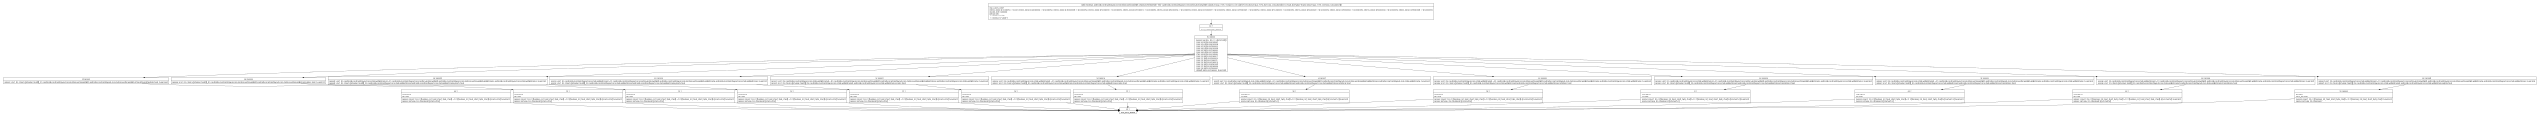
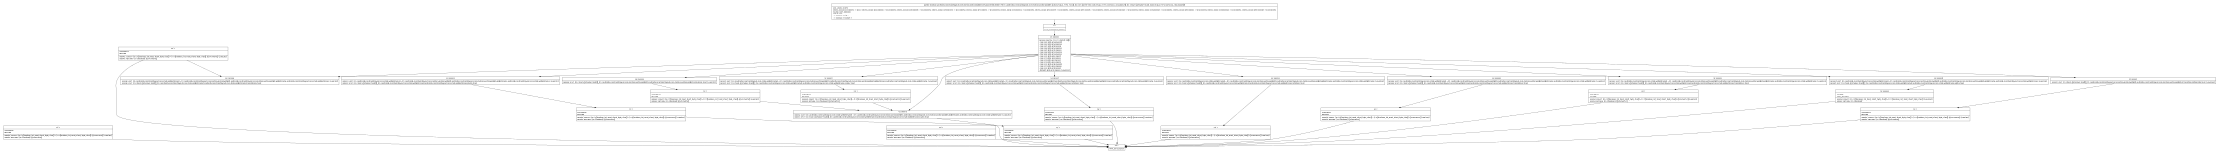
node "39: 0x000b": removed
edge "48: 0x0038" -> "63: ?": reversed
edge "56: ?" -> "33: ?": now "56: ?" -> "42: 0x001a"
edge "53: ?" -> "33: ?": now "53: ?" -> "42: 0x001a"
